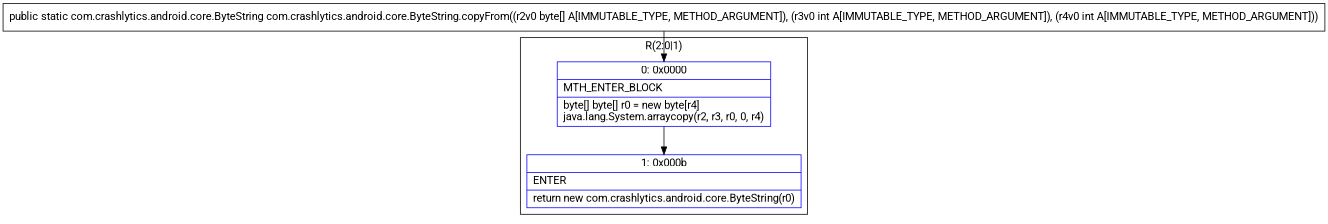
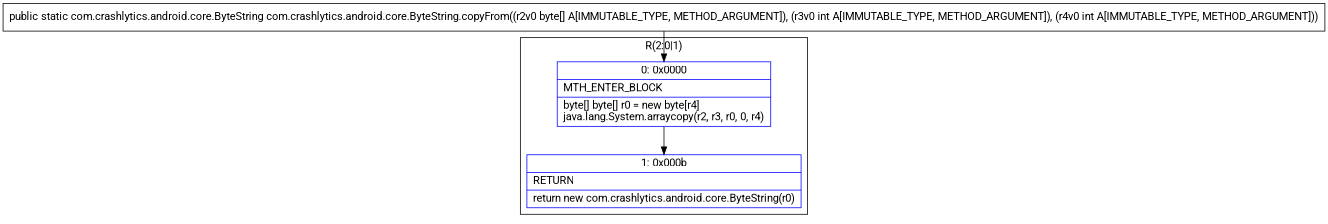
node "1: 0x000b": text "ENTER" -> "RETURN"
